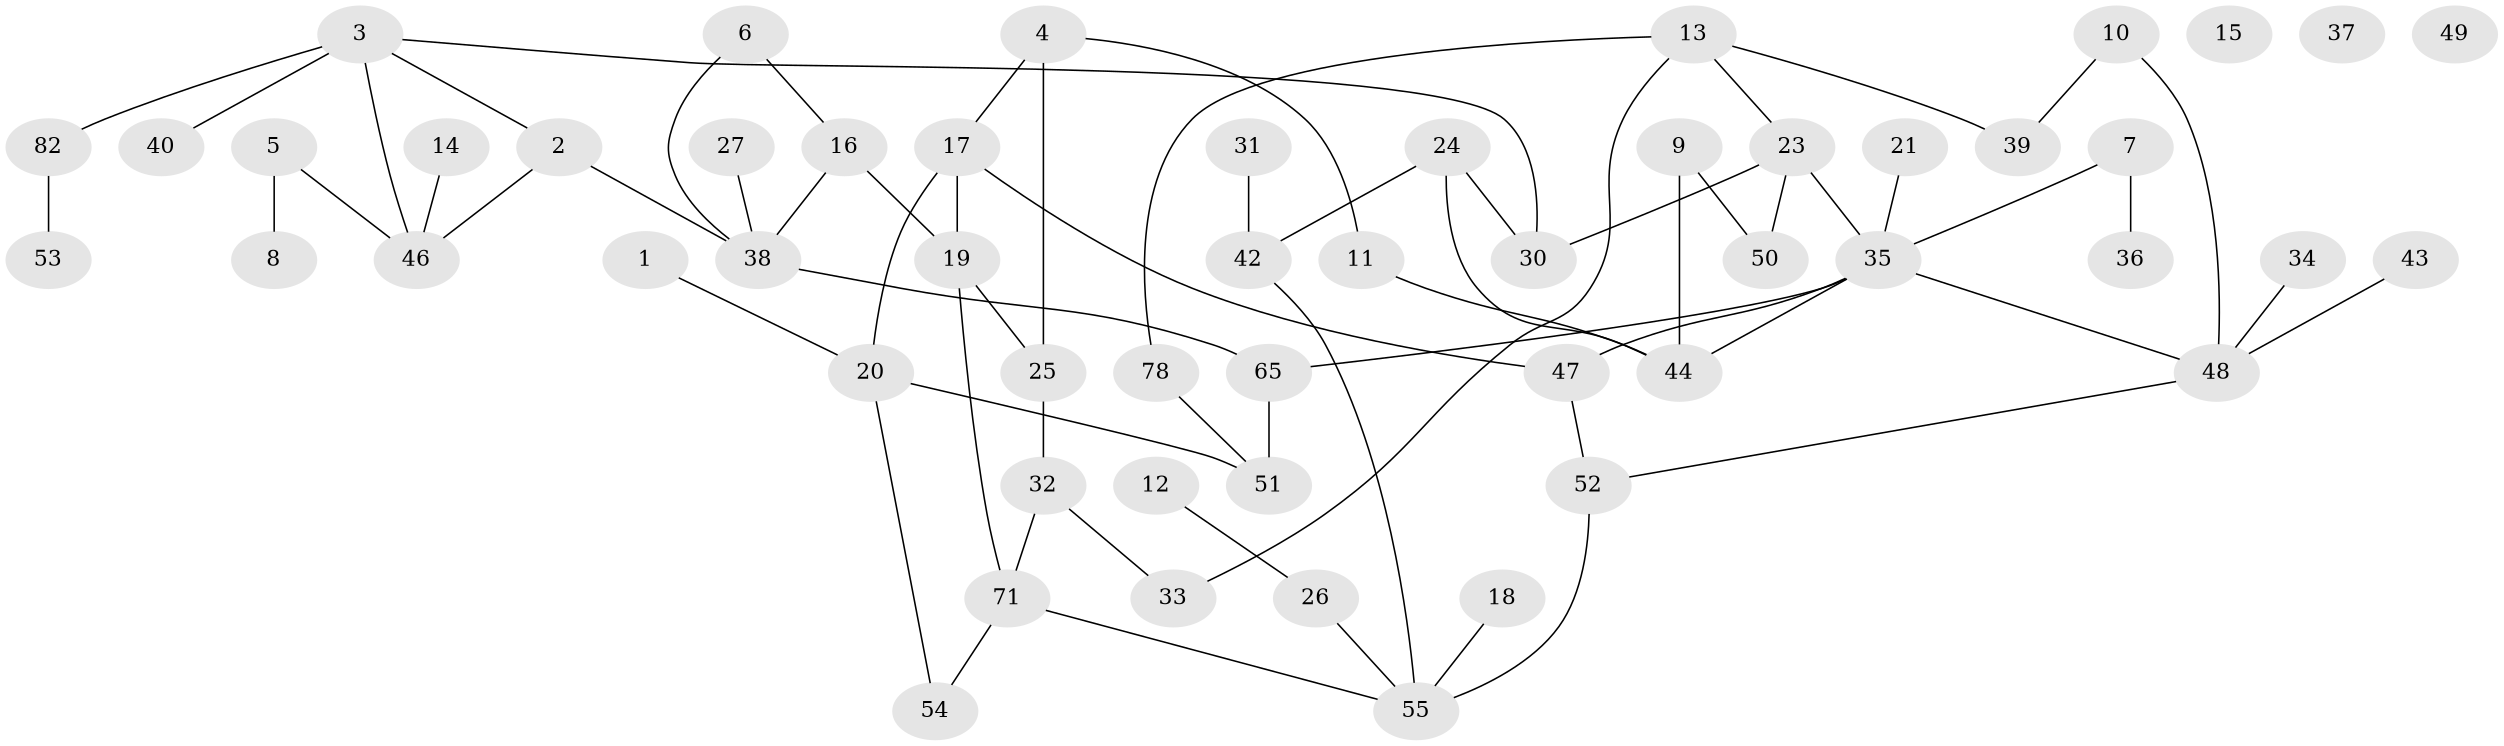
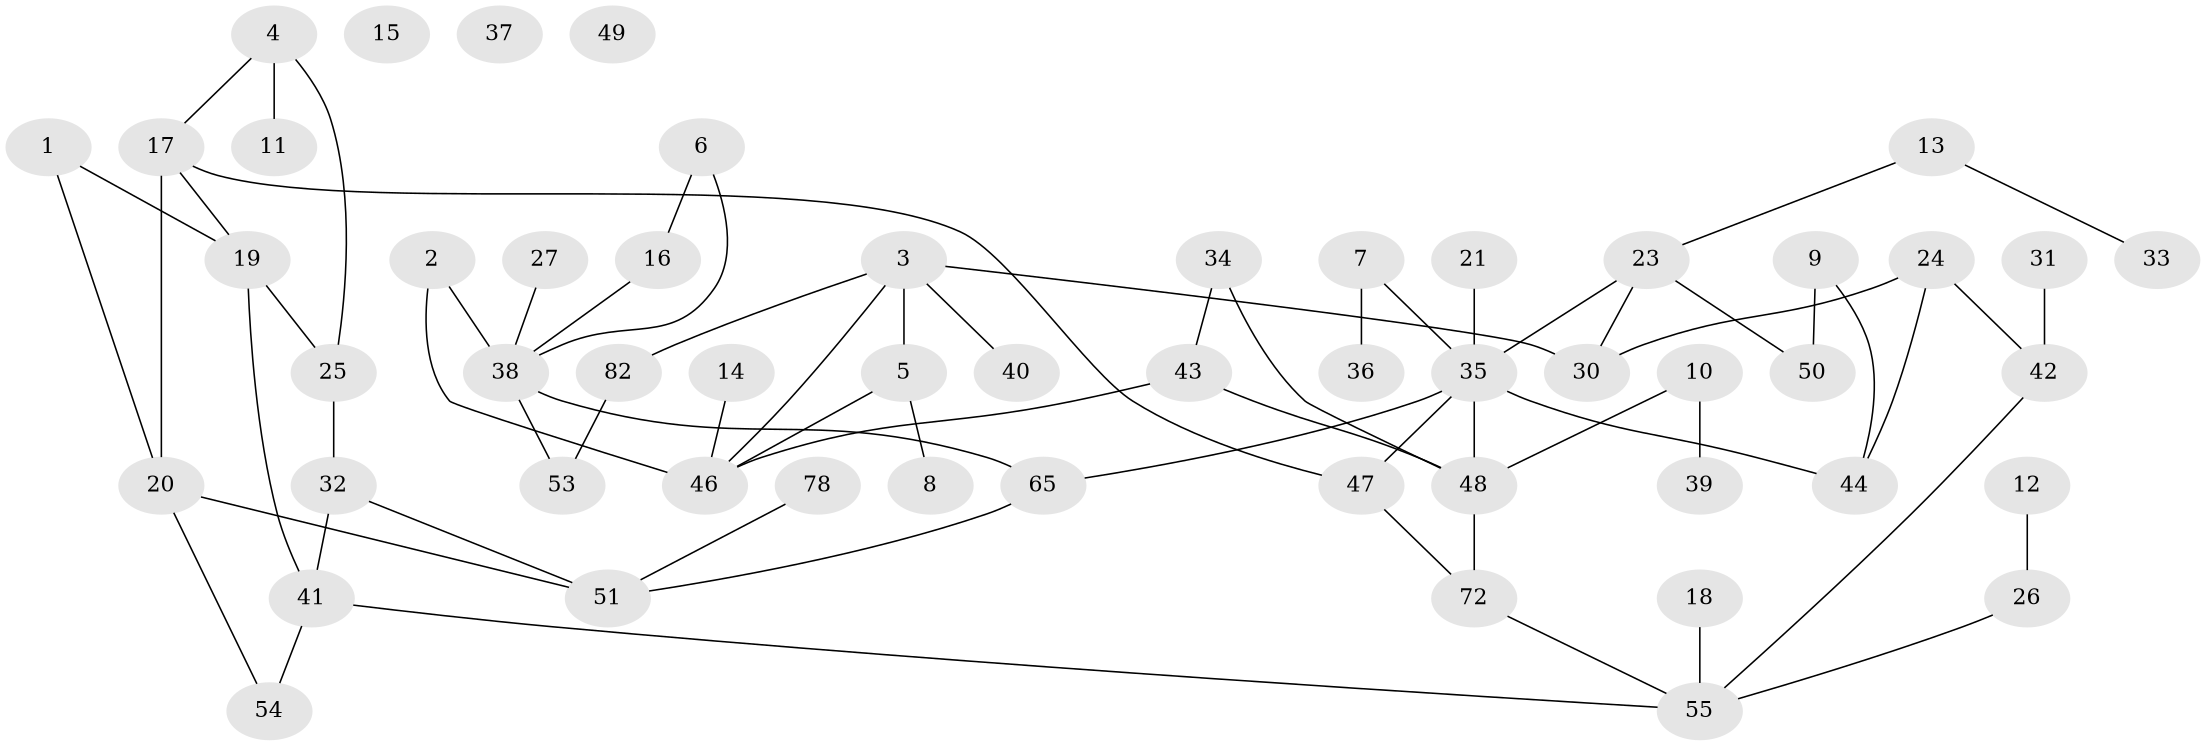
edge "13" -- "78": removed
edge "13" -- "39": removed
edge "3" -- "2": now "3" -- "5"
edge "16" -- "19": now "1" -- "19"
edge "11" -- "44": removed
edge "34" -- "43": added
edge "38" -- "53": added
edge "43" -- "46": added
node "52": label "52" -> "72"
edge "32" -- "33": now "32" -- "51"
node "71": label "71" -> "41"
